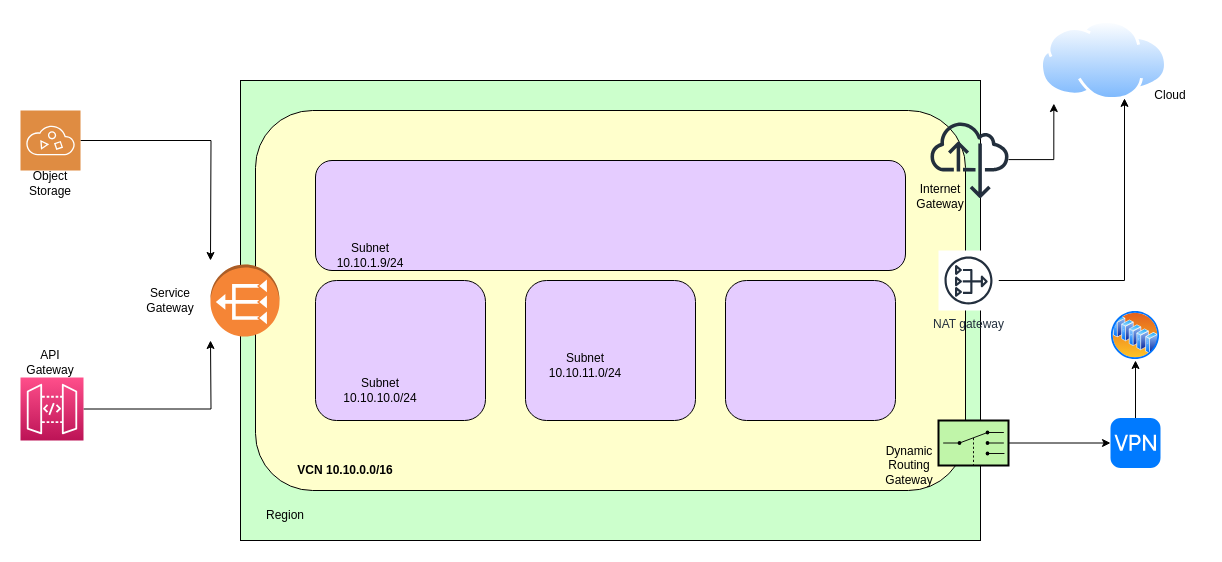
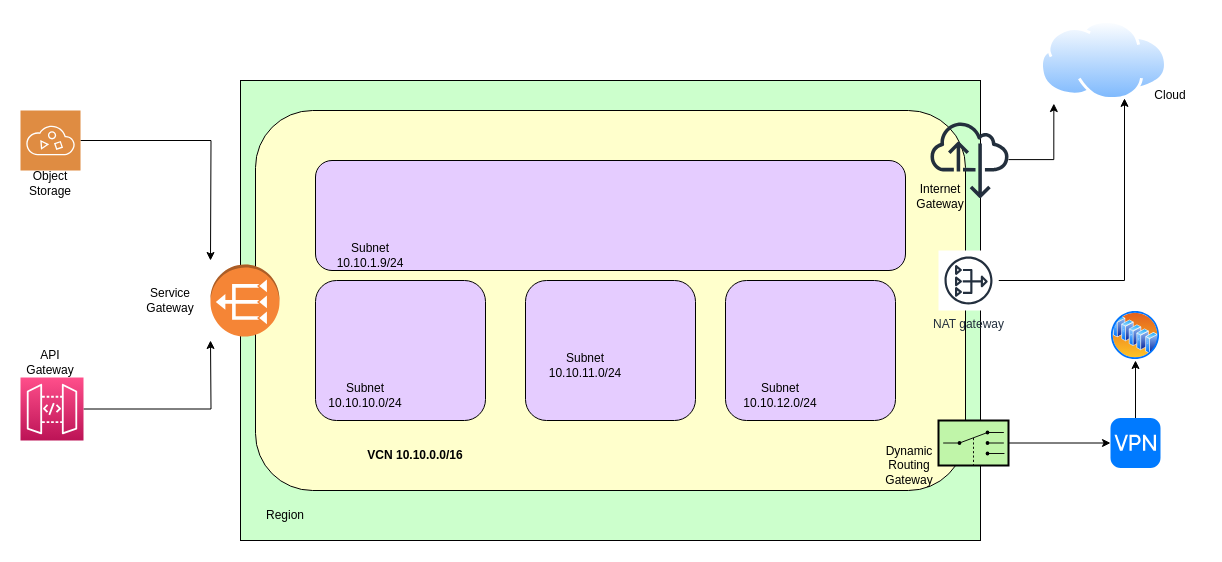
node "Subnet 10.10.10.0/24": moved (381, 391) -> (366, 396)
node "Subnet 10.10.12.0/24": added
node "VCN 10.10.0.0/16": moved (346, 471) -> (416, 456)
